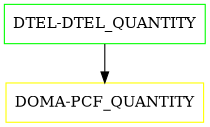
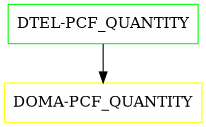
node "DTEL-DTEL_QUANTITY": label "DTEL-DTEL_QUANTITY" -> "DTEL-PCF_QUANTITY"
